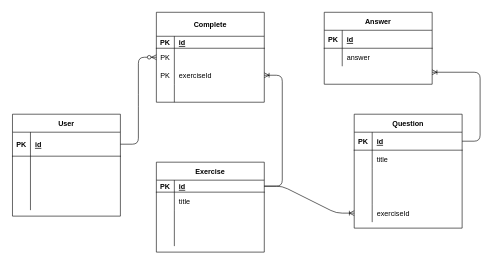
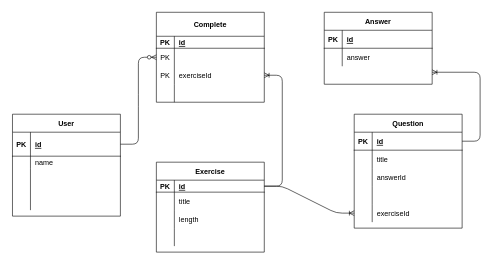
node "name": added
node "answerId": added
node "length": added
